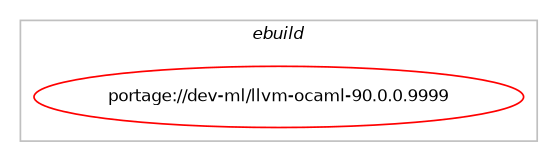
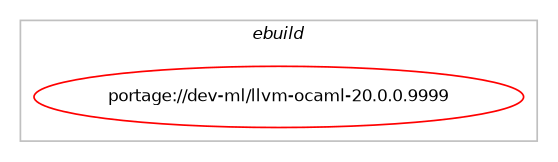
node "portage://dev-ml/llvm-ocaml-90.0.0.9999": label "portage://dev-ml/llvm-ocaml-90.0.0.9999" -> "portage://dev-ml/llvm-ocaml-20.0.0.9999"
